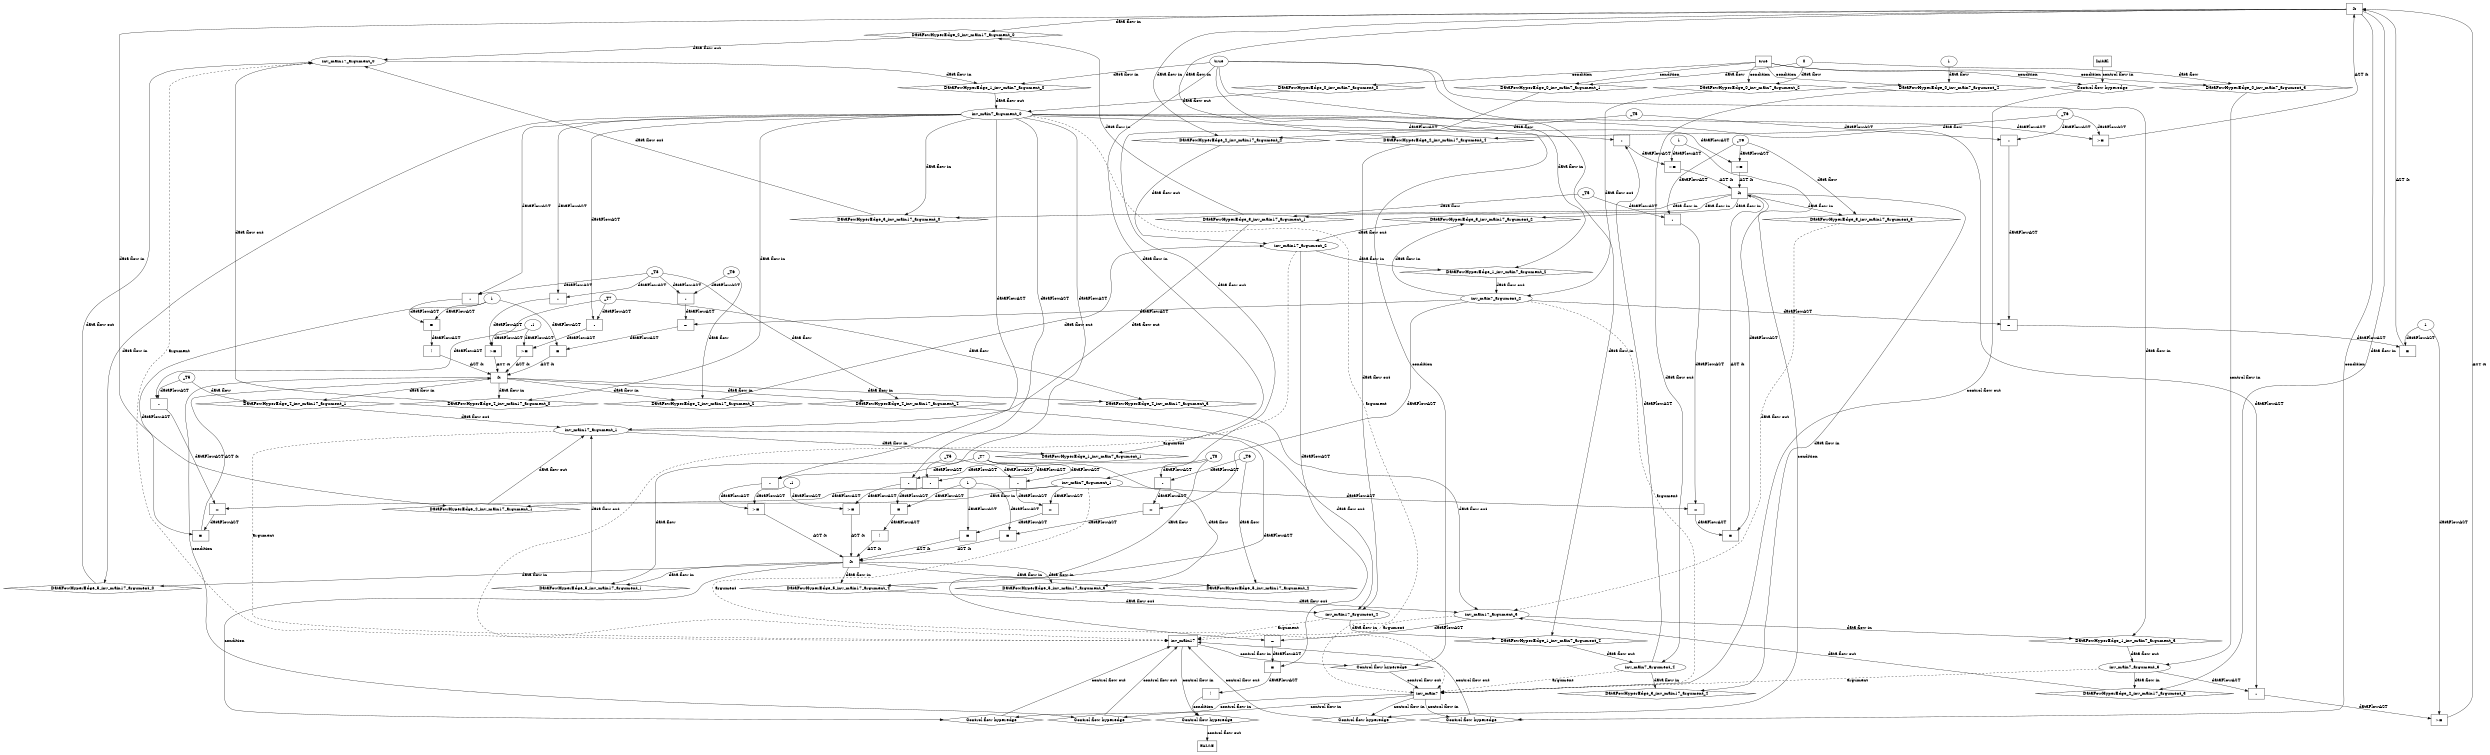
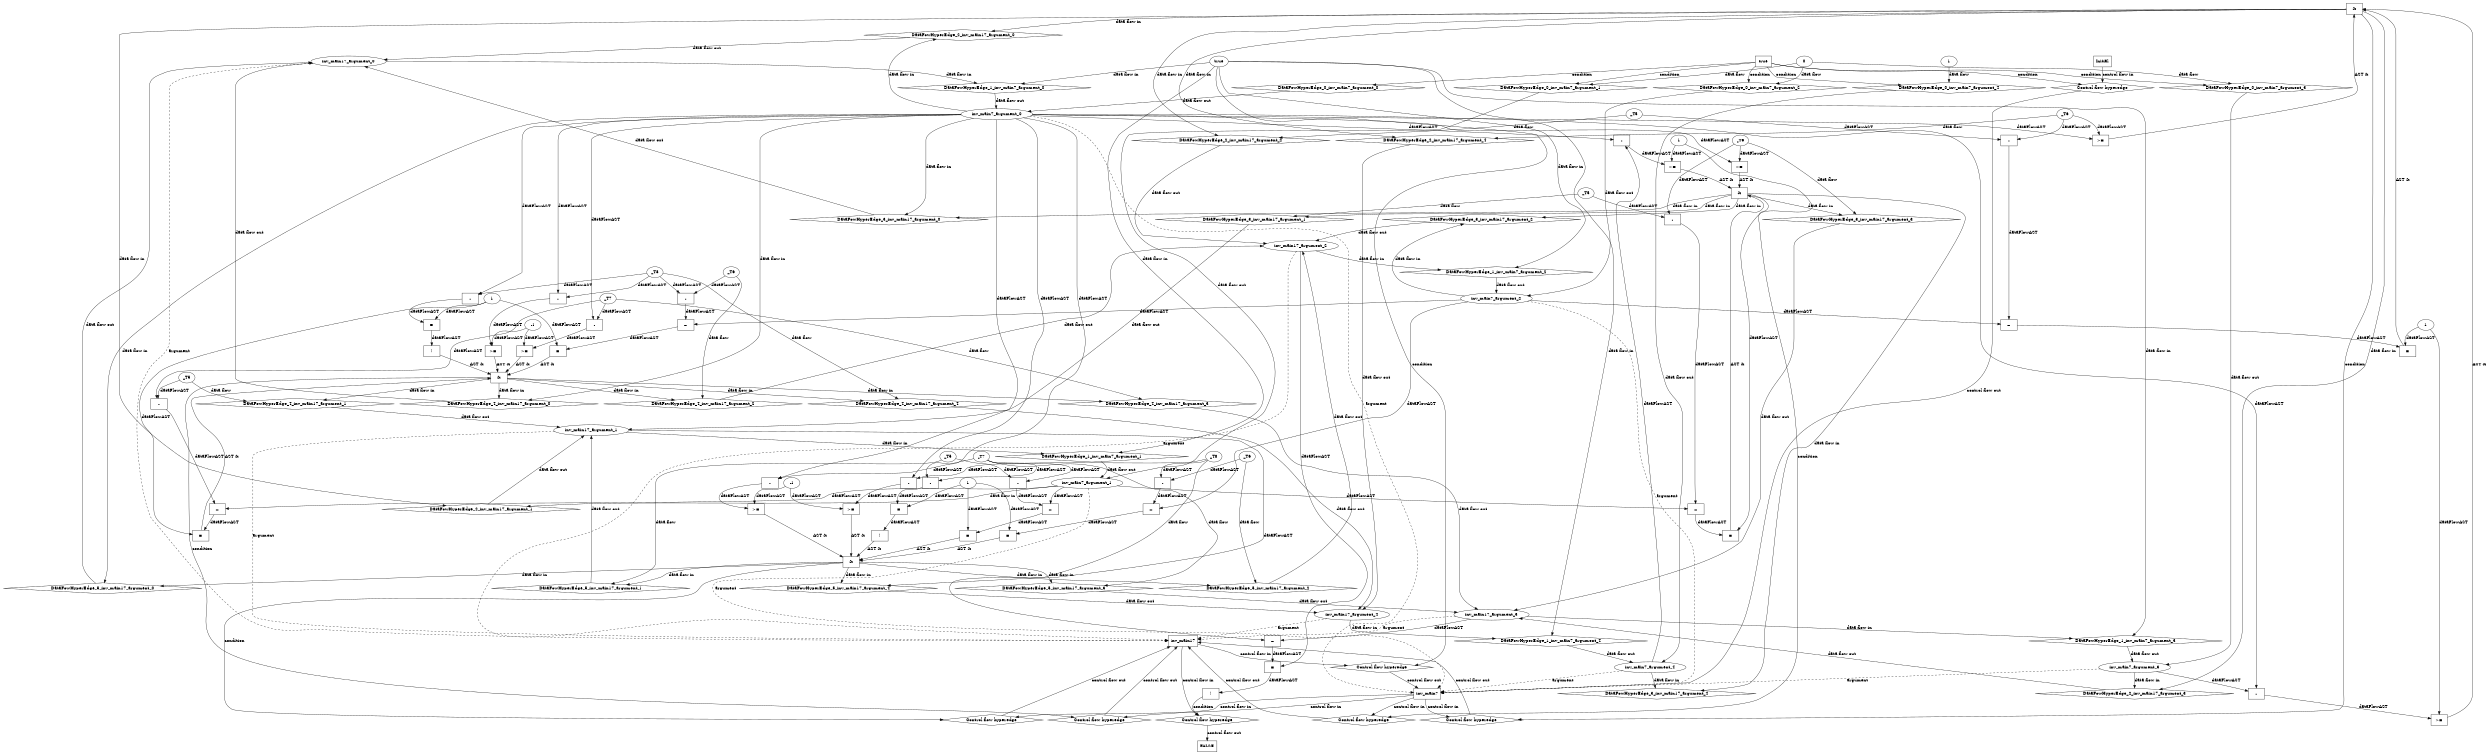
edge "DataFowHyperEdge_3_inv_main17_argument_1" -> "DataFowHyperEdge_2_inv_main17_argument_0": now "inv_main7_argument_0" -> "DataFowHyperEdge_2_inv_main17_argument_0"
edge "DataFowHyperEdge_0_inv_main7_argument_3" -> "inv_main7_argument_3": label "control flow in" -> "data flow out"
edge "DataFowHyperEdge_5_inv_main17_argument_2" -> "inv_main17_argument_2": added, label "data flow out"
edge "DataFowHyperEdge_1_inv_main7_argument_1" -> "inv_main7_argument_1": added, label "data flow out"
edge "DataFowHyperEdge_3_inv_main17_argument_3" -> "inv_main17_argument_3": style dashed -> solid
